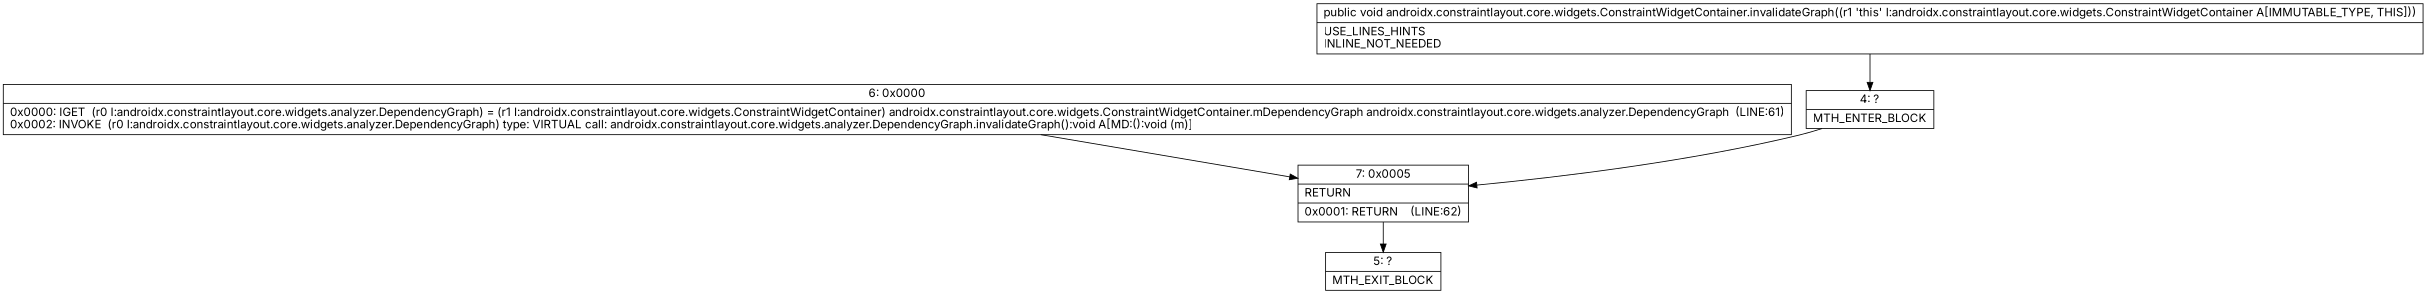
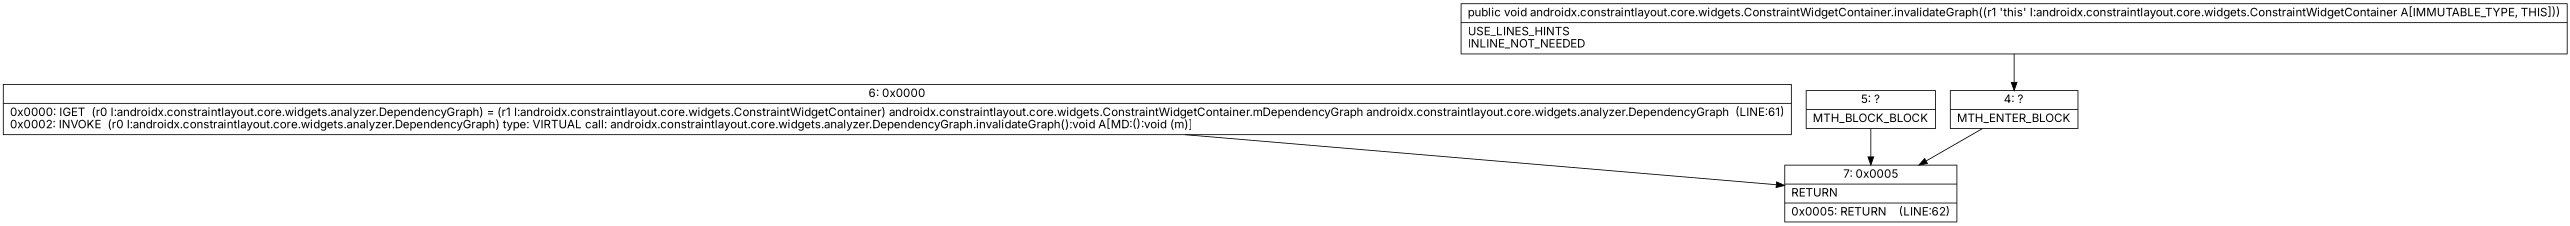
node "7: 0x0005": text "0x0001: RETURN    (LINE:62)" -> "0x0005: RETURN    (LINE:62)"
edge "7: 0x0005" -> "5: ?": reversed
node "5: ?": text "MTH_EXIT_BLOCK" -> "MTH_BLOCK_BLOCK"
